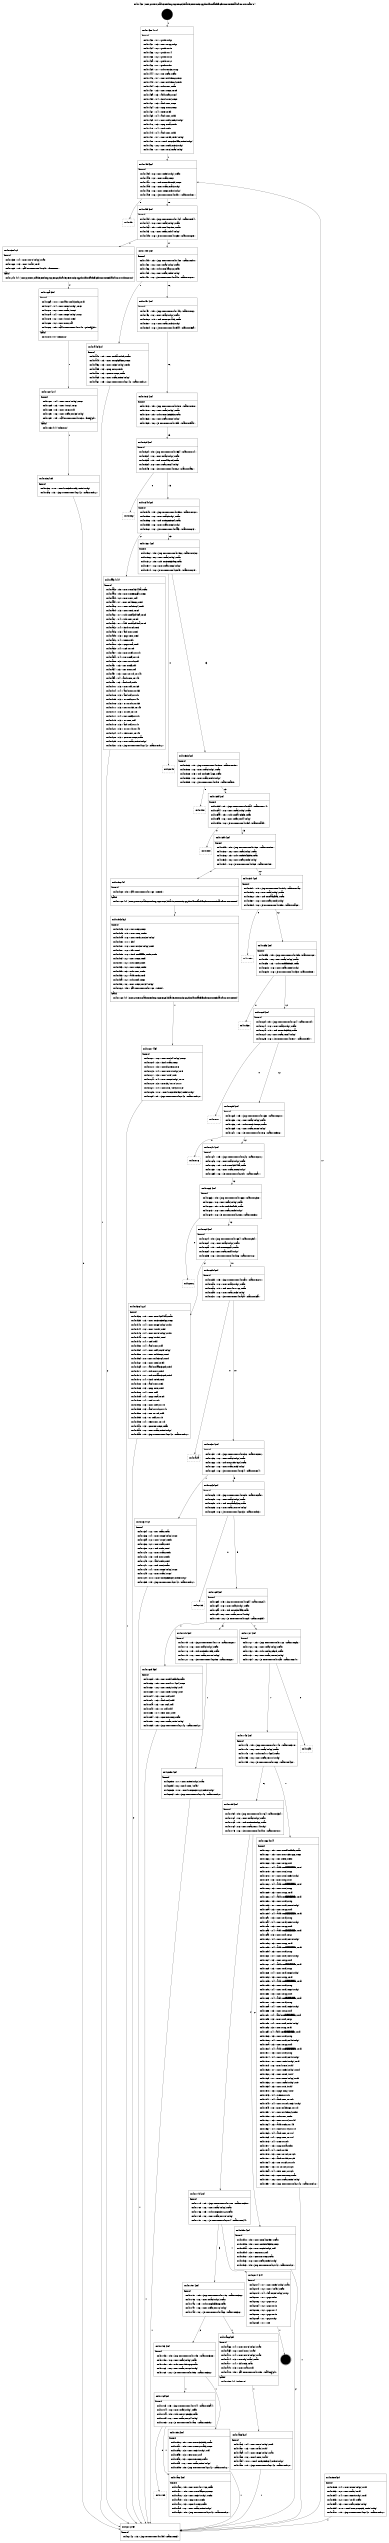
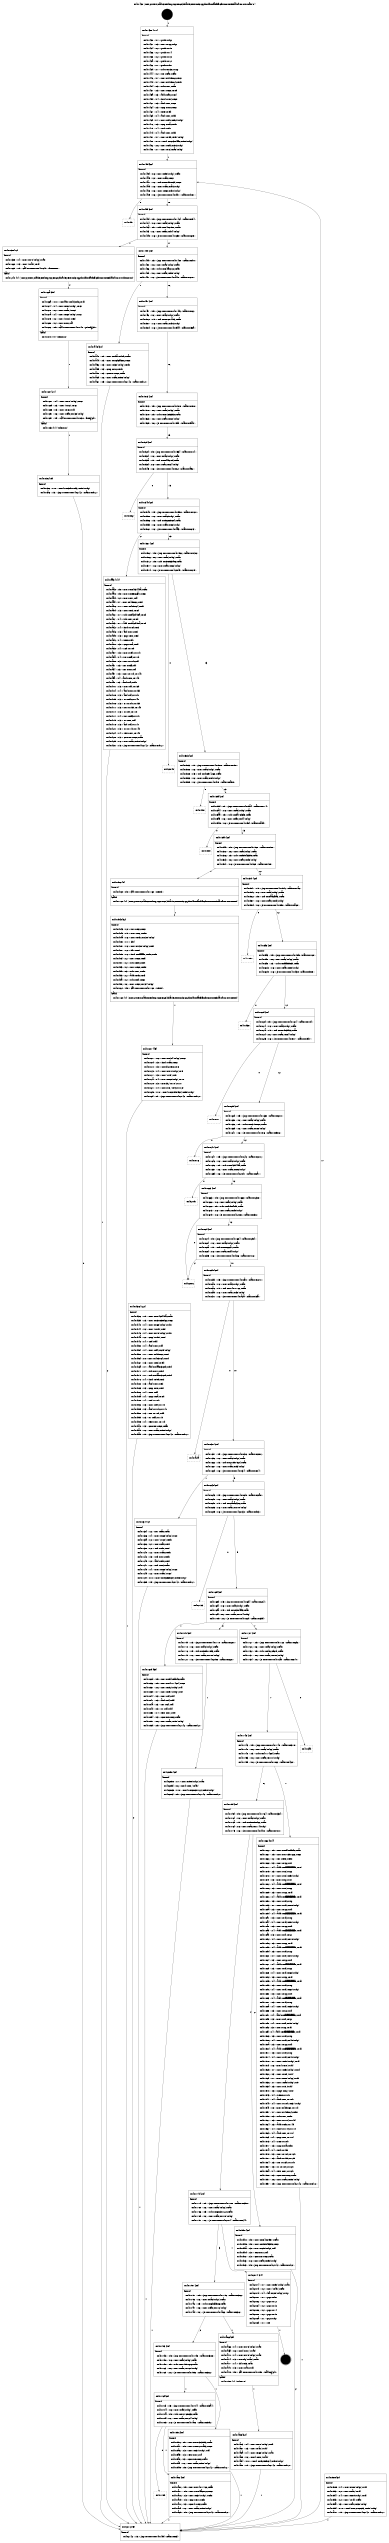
node "0x4020d1": added
edge "0x40167f [28]" -> "0x401b36 [122]": now "0x40167f [28]" -> "0x40208c"
edge "0x401a0c [30]" -> "0x402142 [5]": added, label "1"
